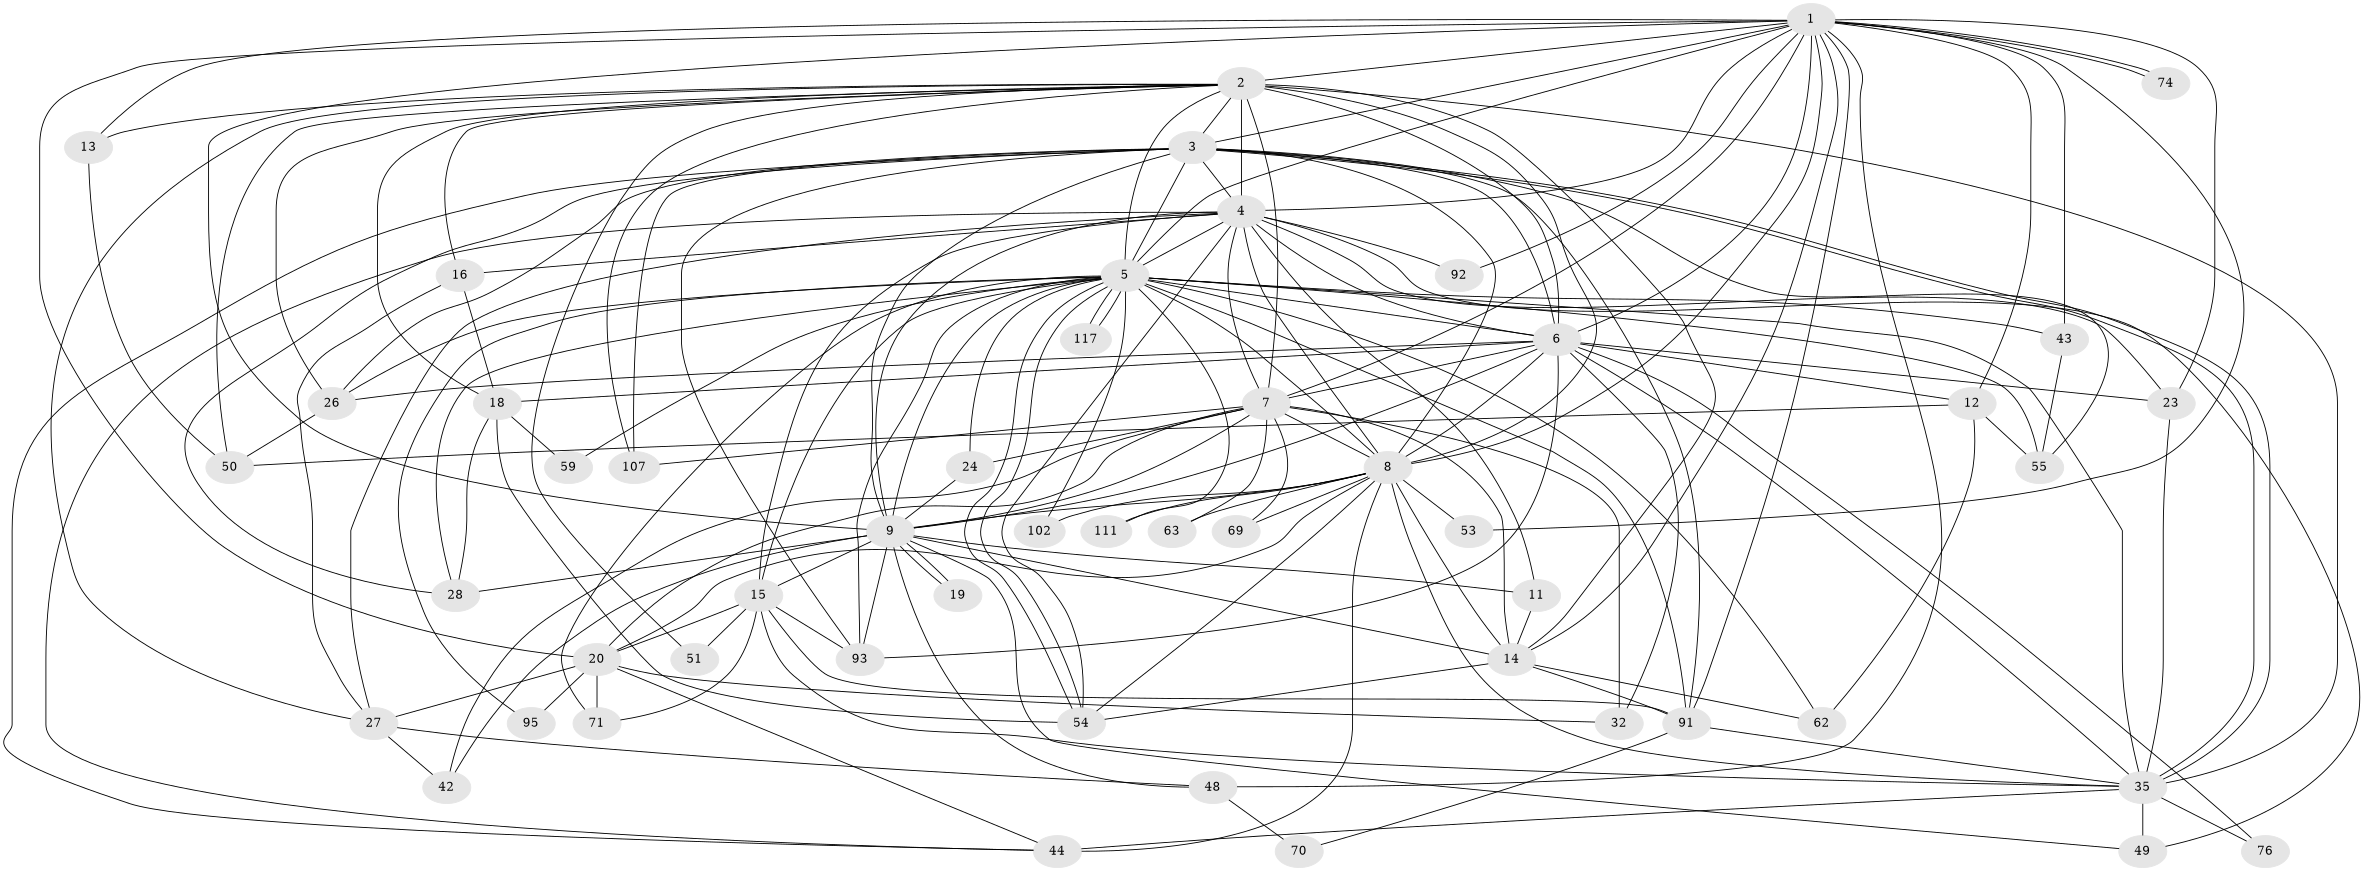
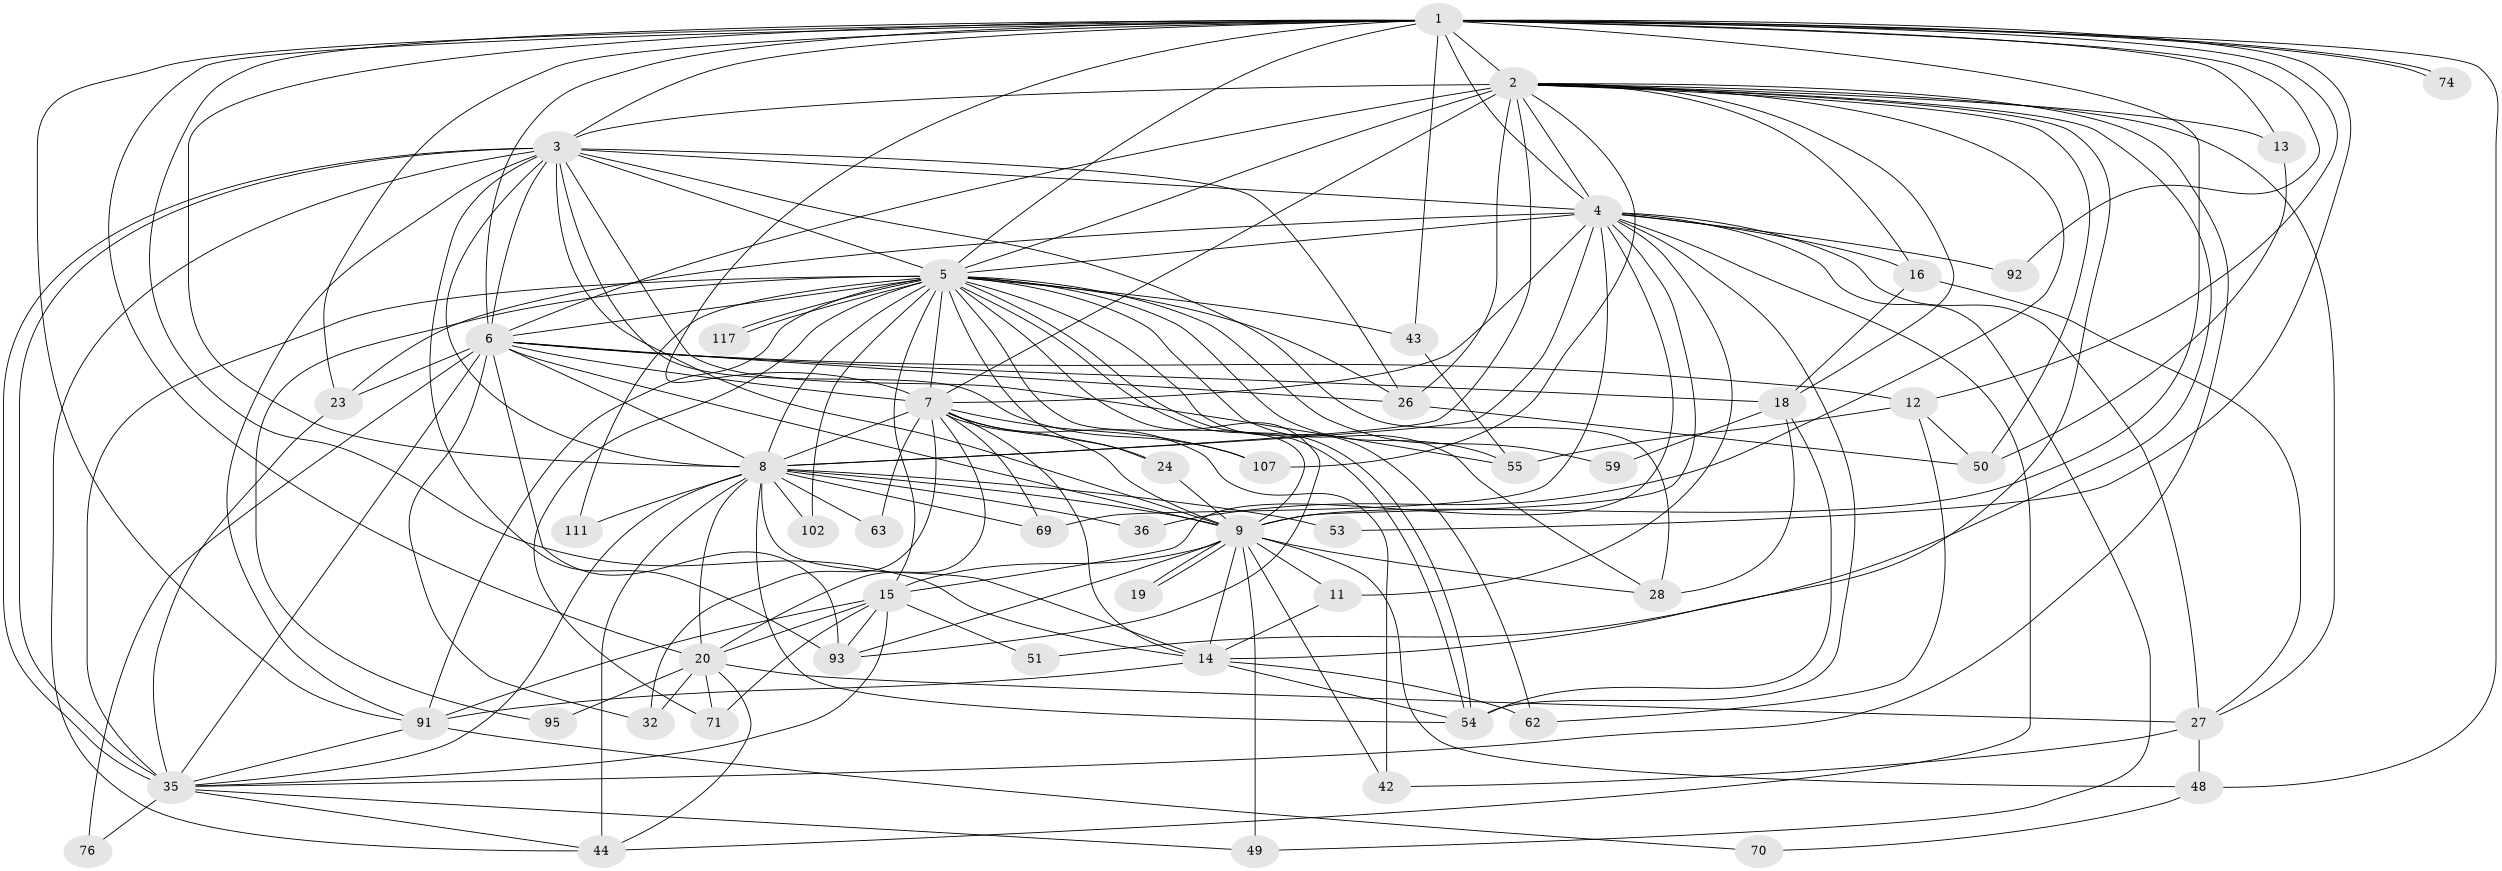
edge "4" -- "6": now "4" -- "69"
edge "5" -- "7": added
node "36": added
